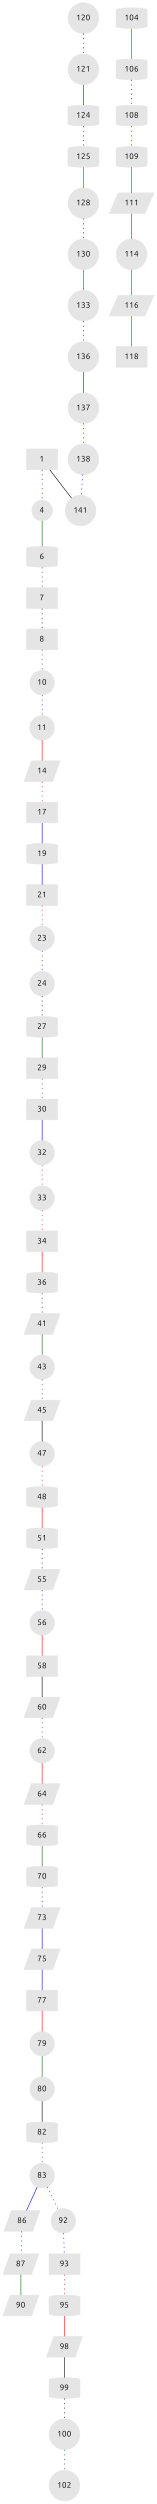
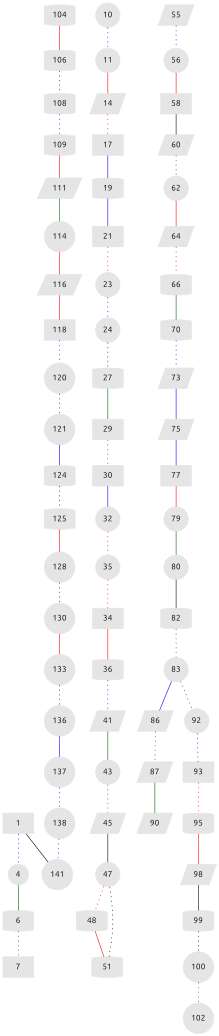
edge "118" -- "120": added
node "8": removed
node "33": label "33" -> "35"
edge "51" -- "55": now "51" -- "47"
